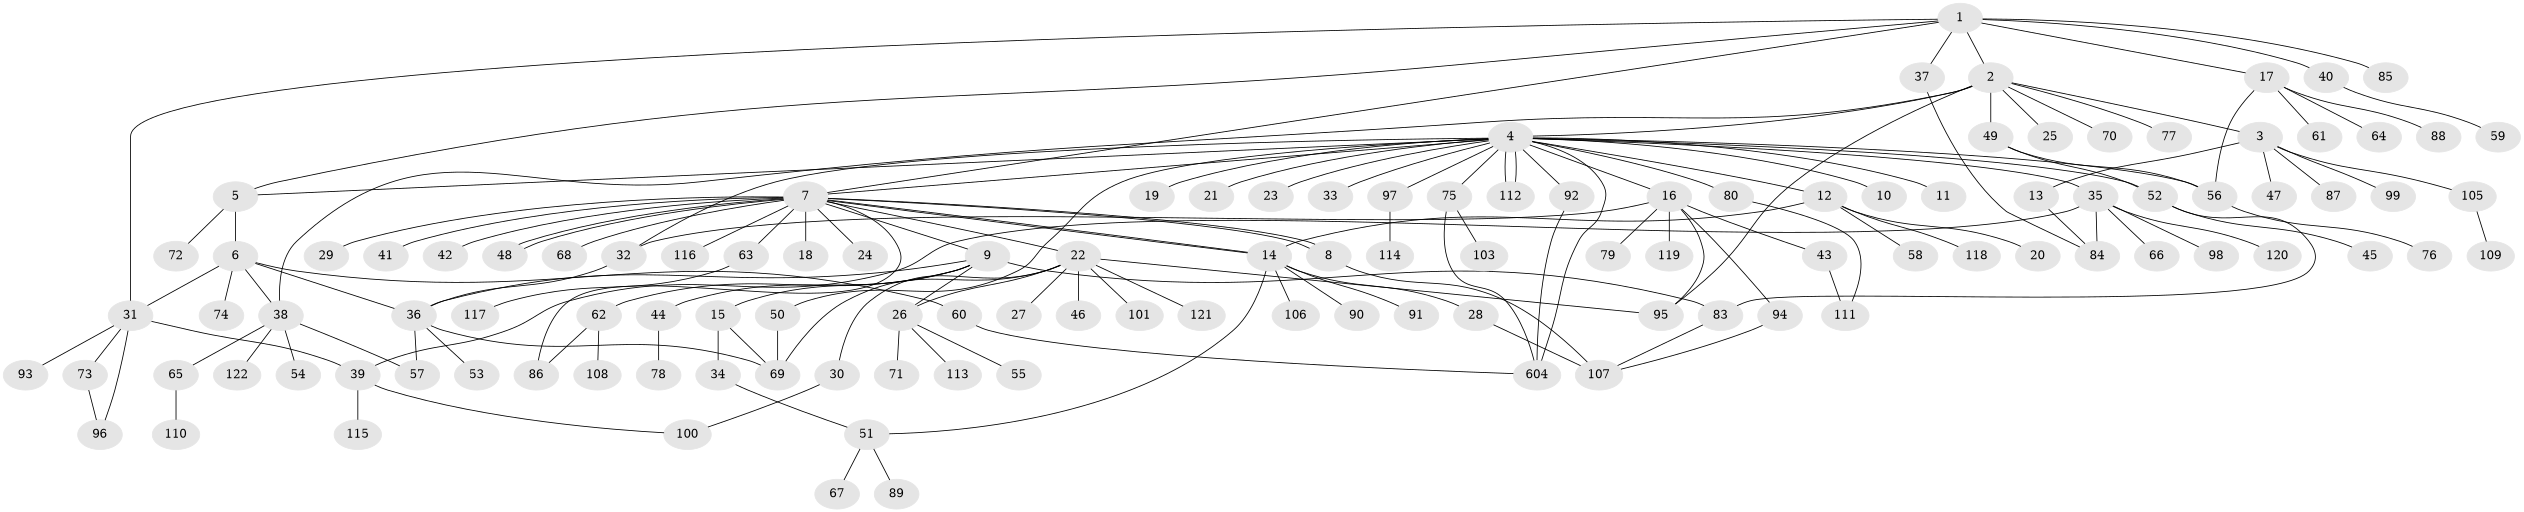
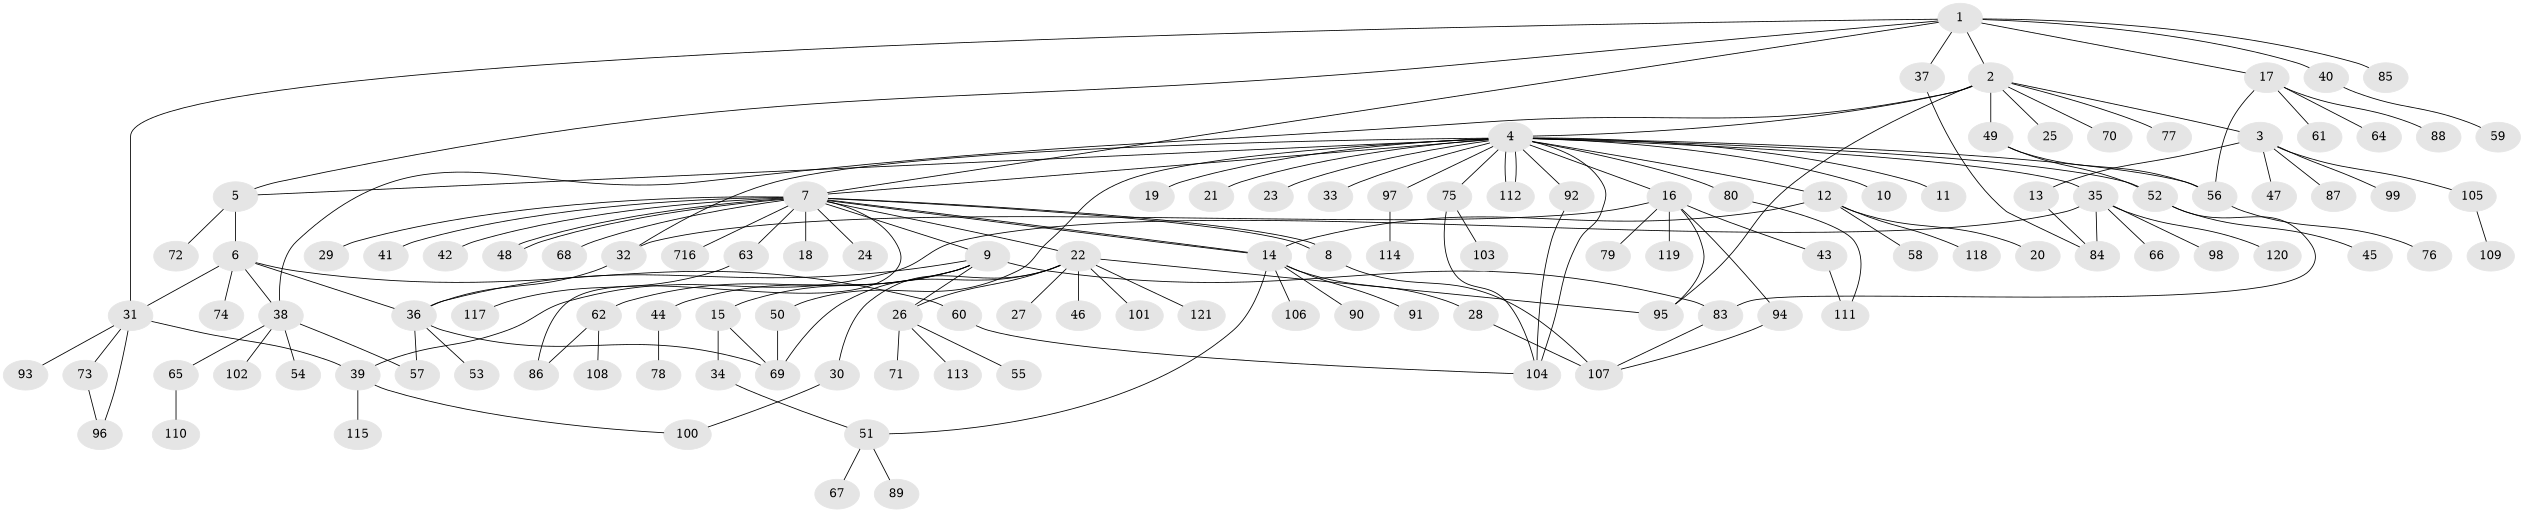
node "116": label "116" -> "716"
node "122": label "122" -> "102"
node "604": label "604" -> "104"
